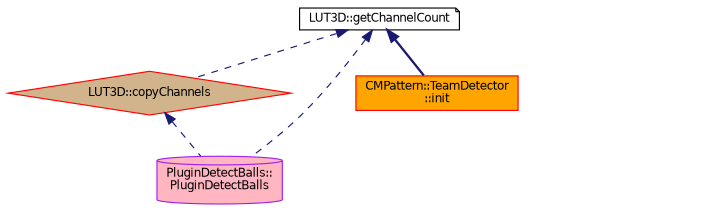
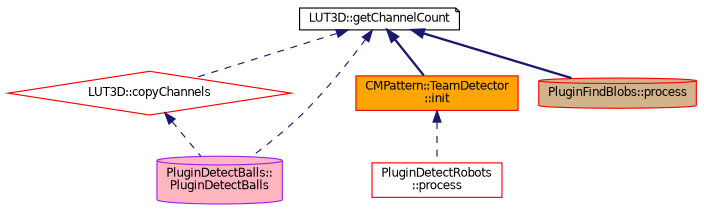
node "LUT3D::copyChannels": fillcolor tan -> white
node "PluginFindBlobs::process": added
node "PluginDetectRobots ::process": added
